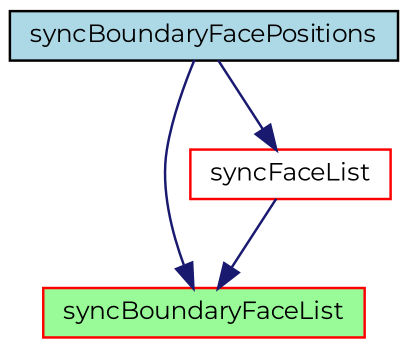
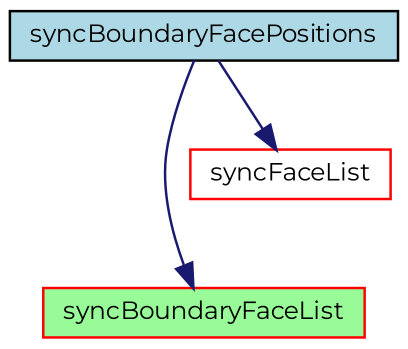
edge "syncFaceList" -> "syncBoundaryFaceList": removed
